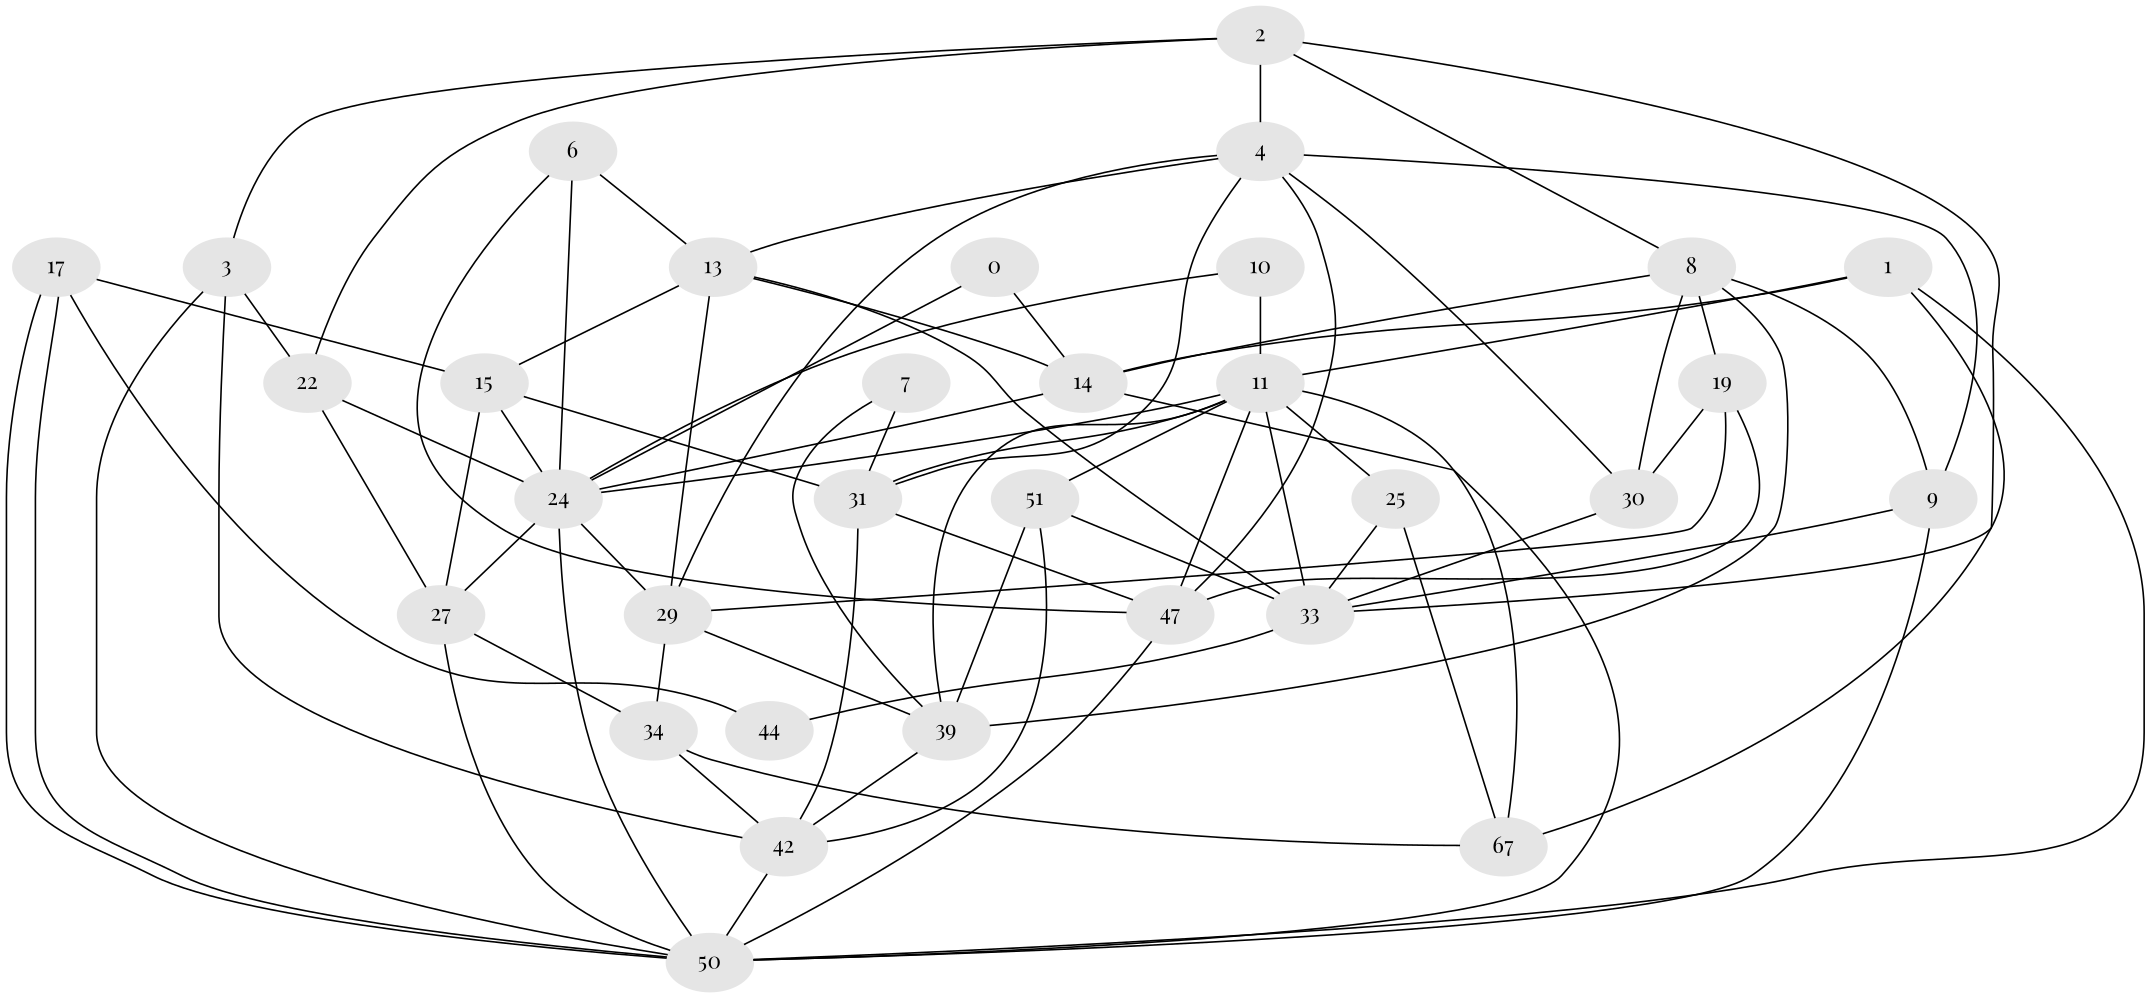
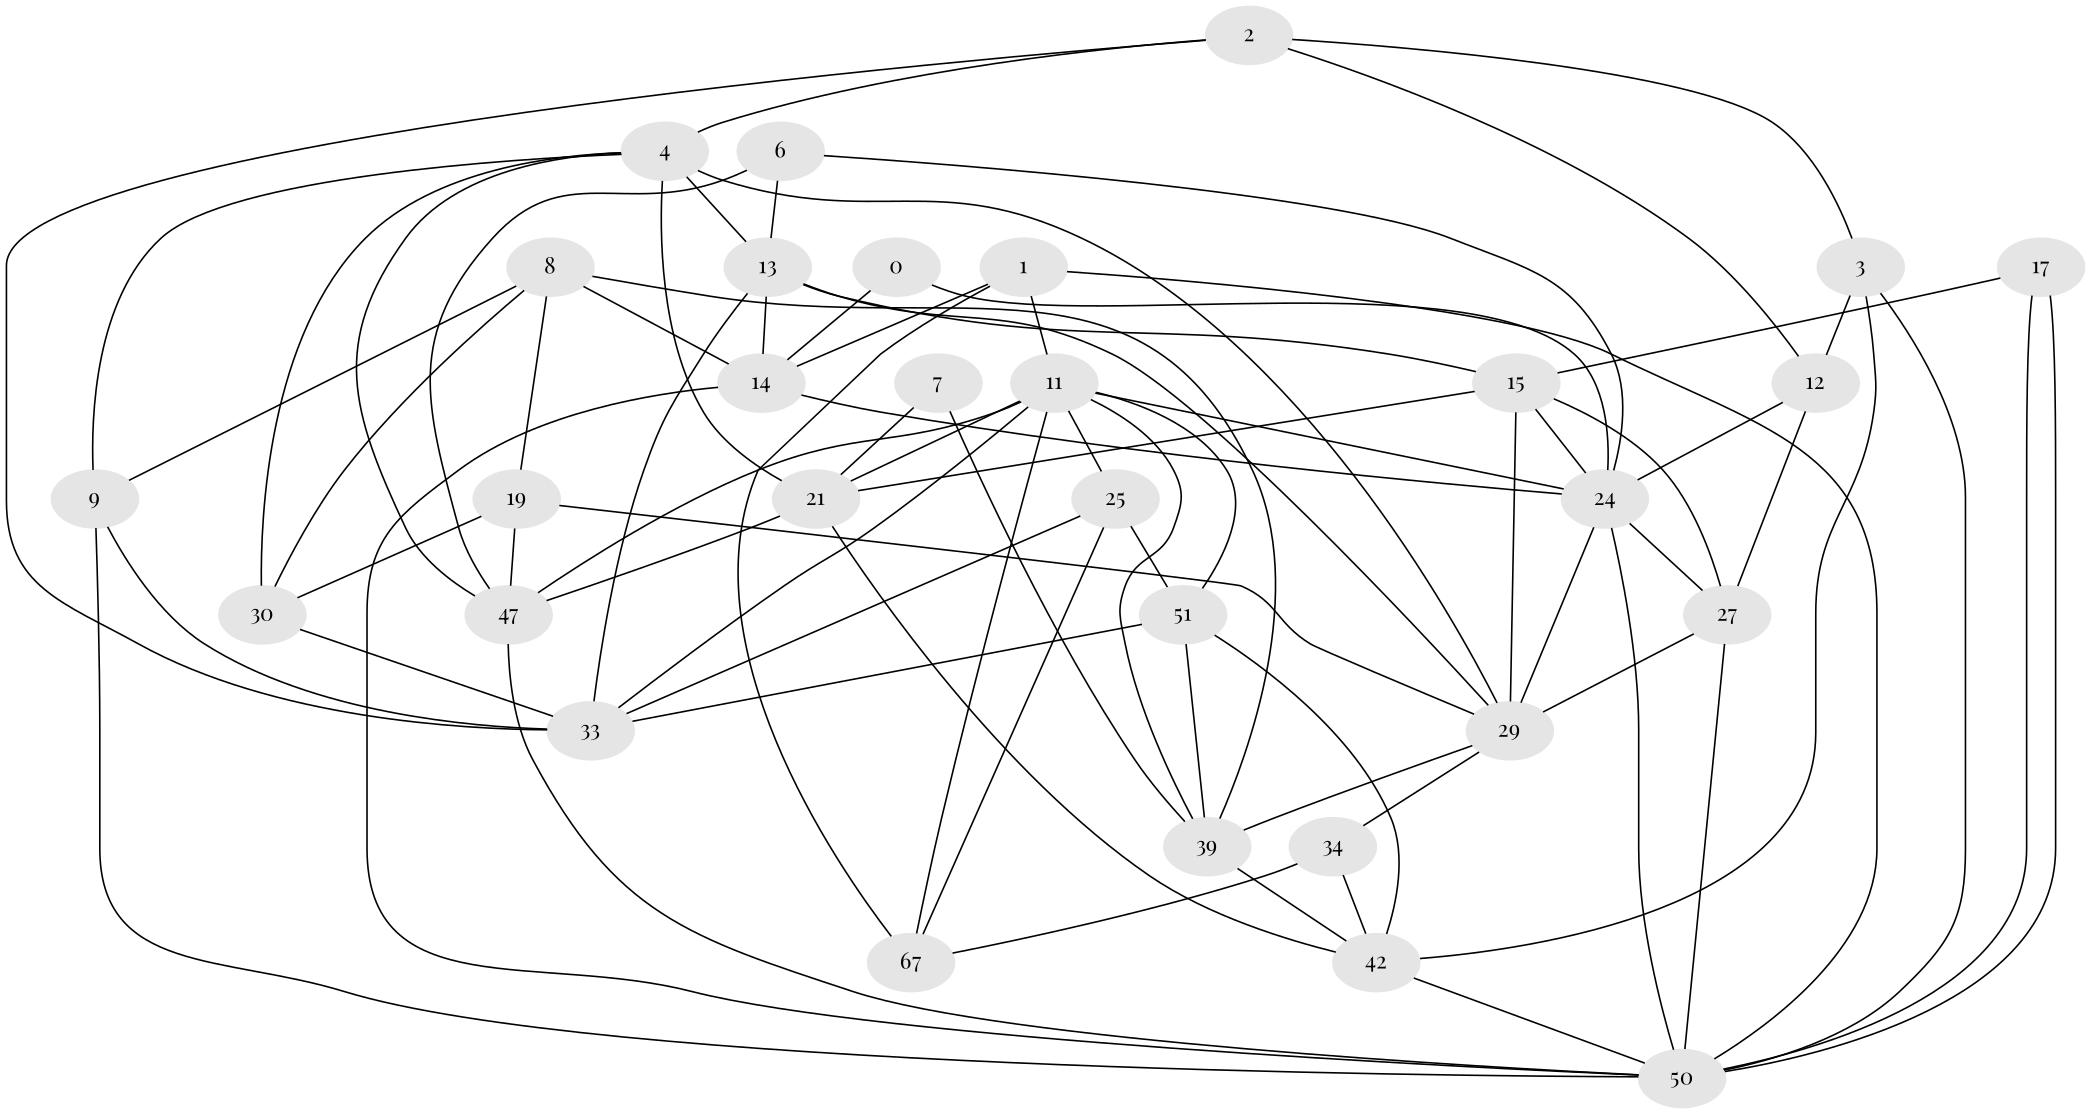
edge "2" -- "8": removed
node "10": removed
node "22": label "22" -> "12"
node "31": label "31" -> "21"
edge "25" -- "51": added
edge "15" -- "29": added
edge "27" -- "34": now "27" -- "29"
node "44": removed
